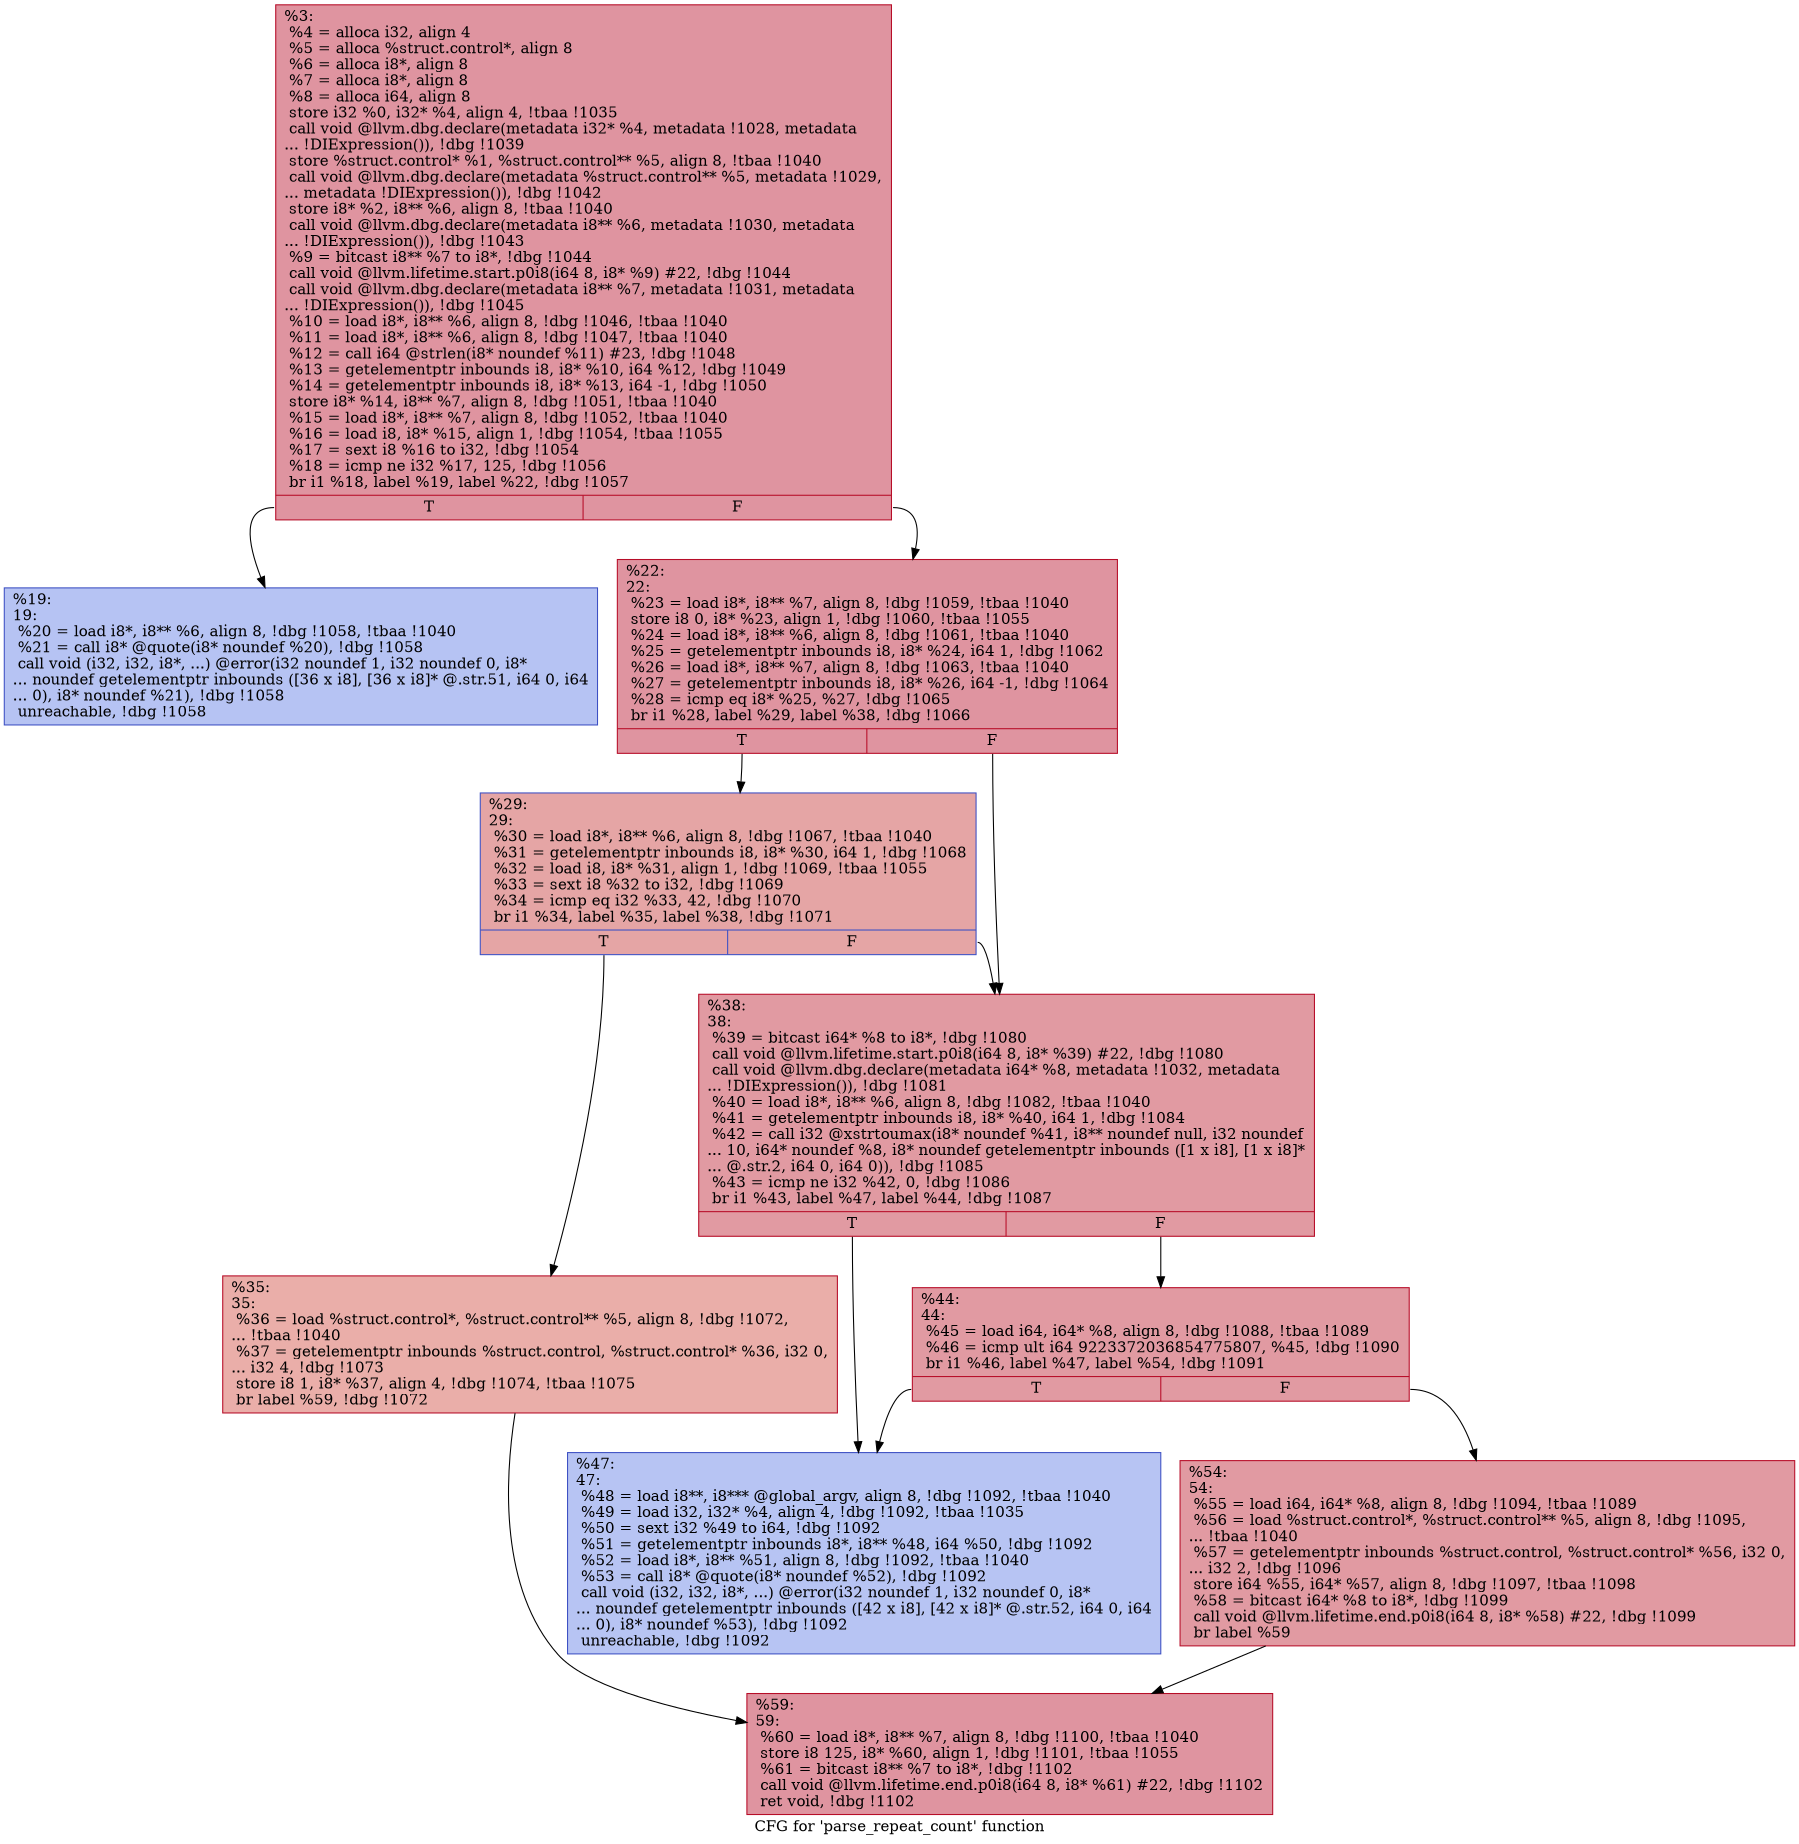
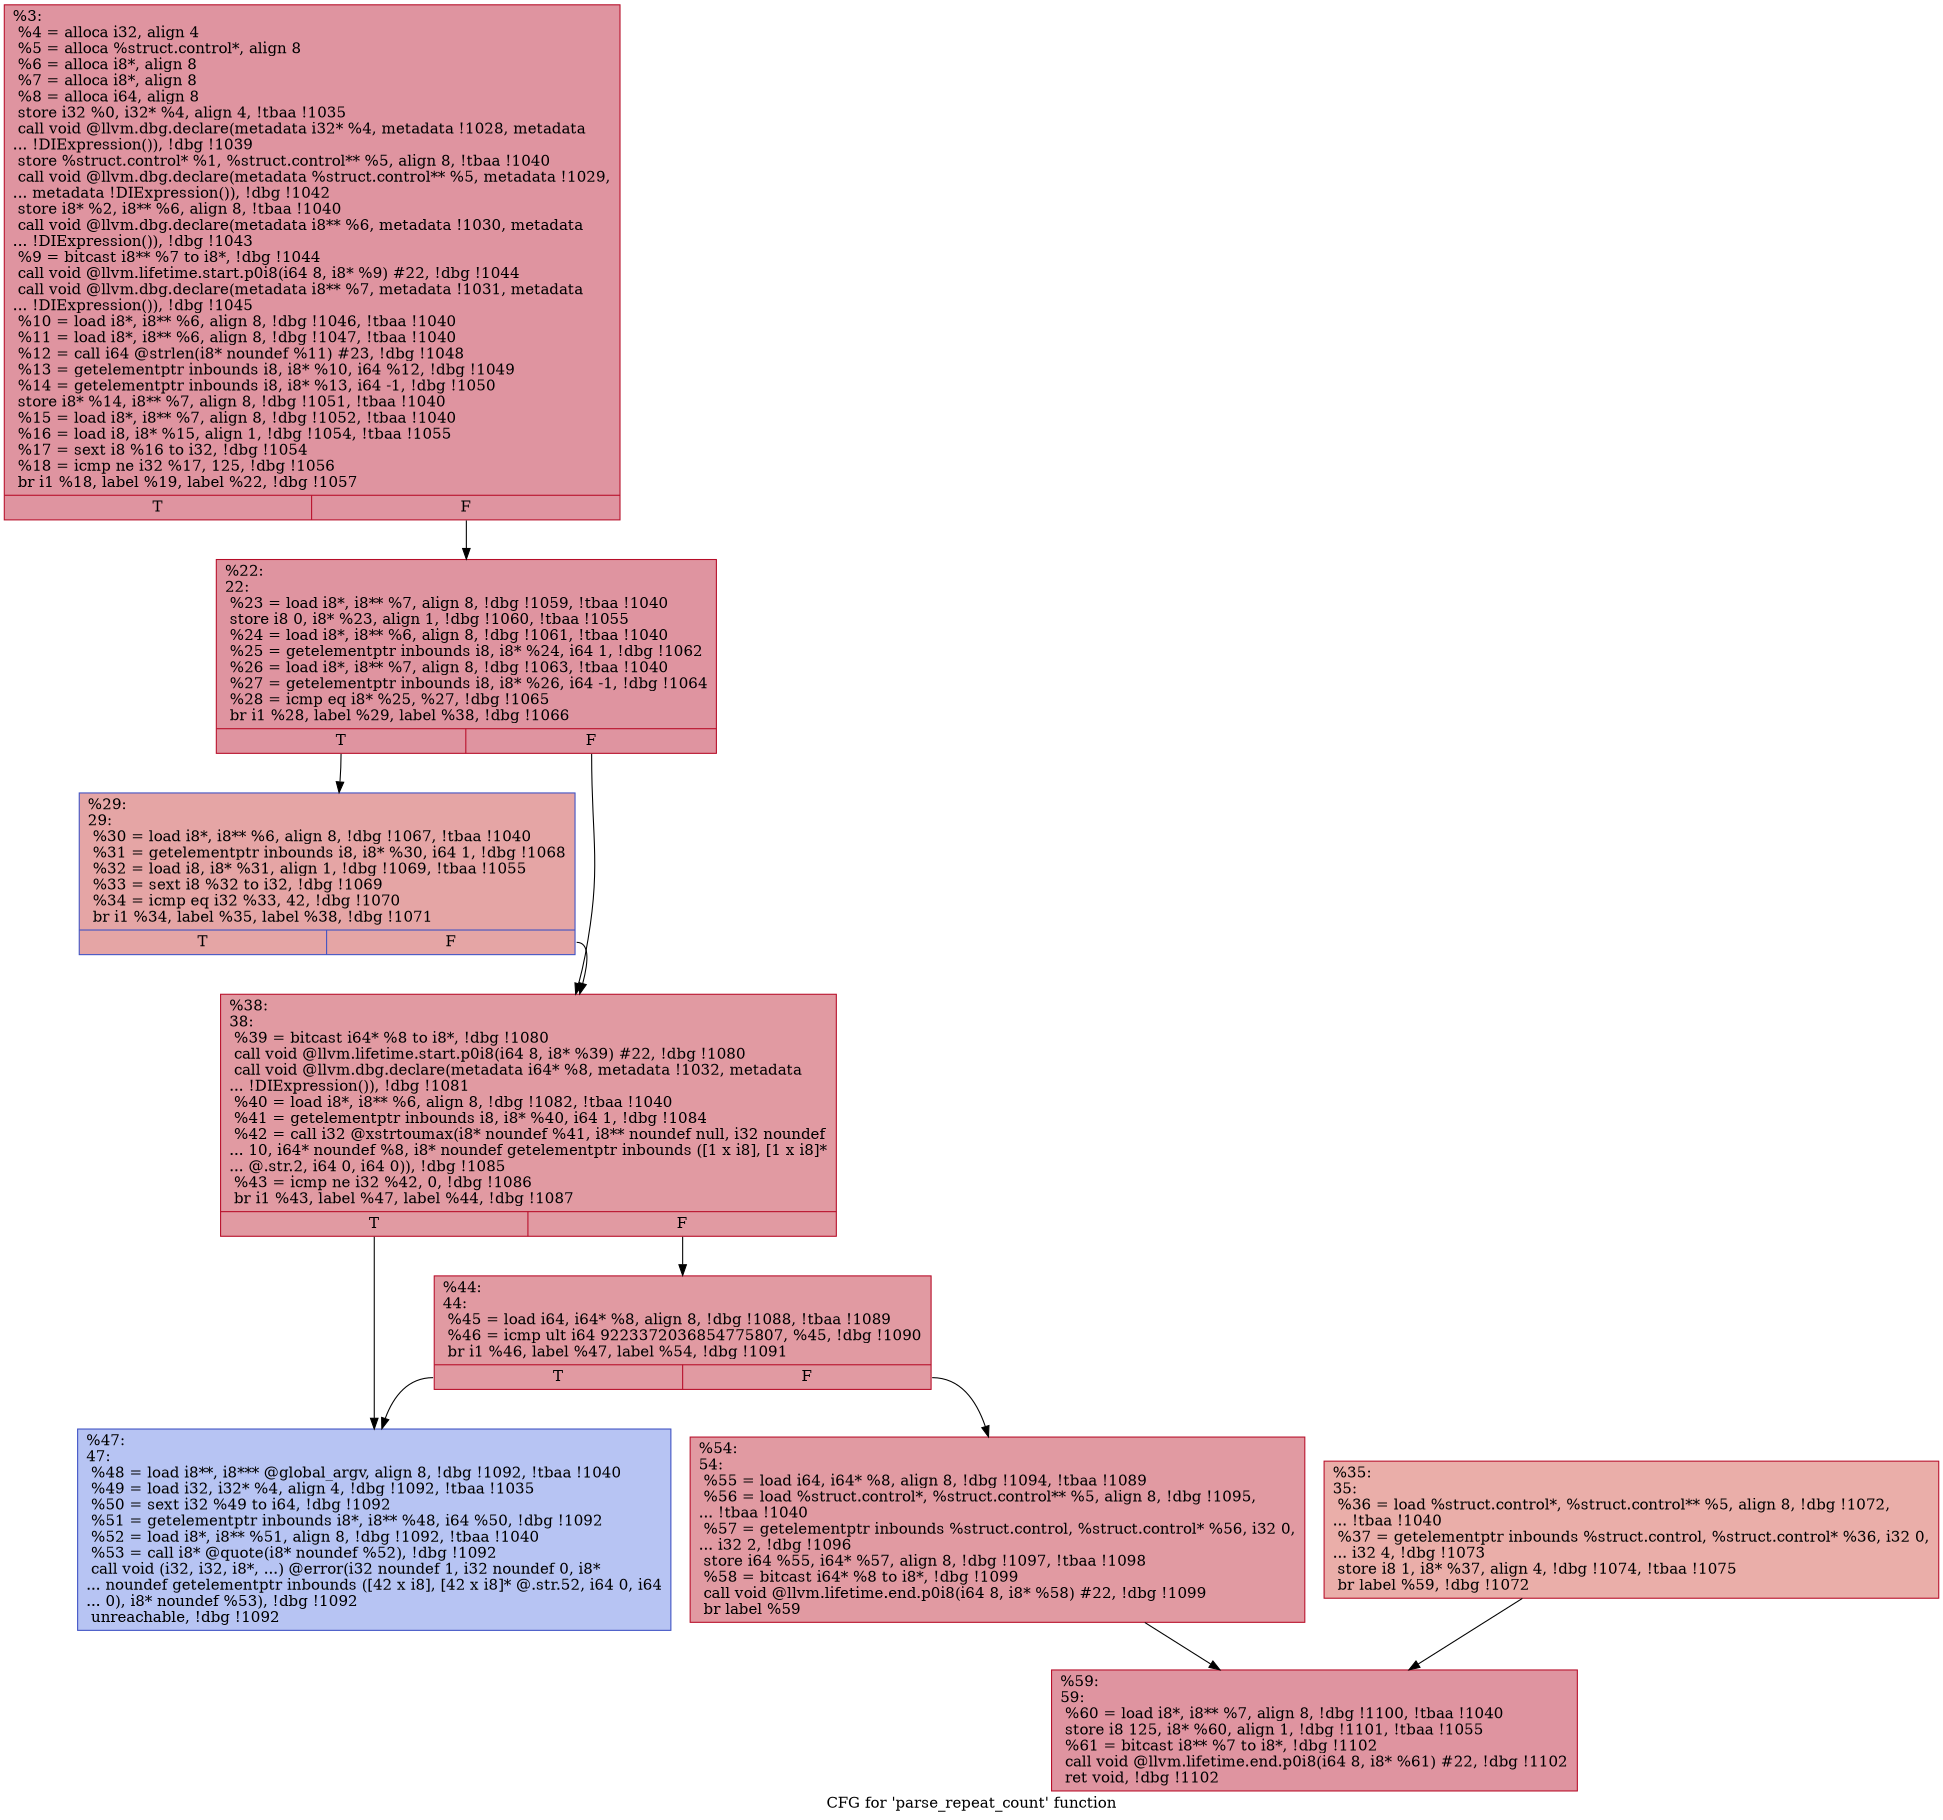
node "%19:": removed
edge "%29:" -> "%35:": removed
